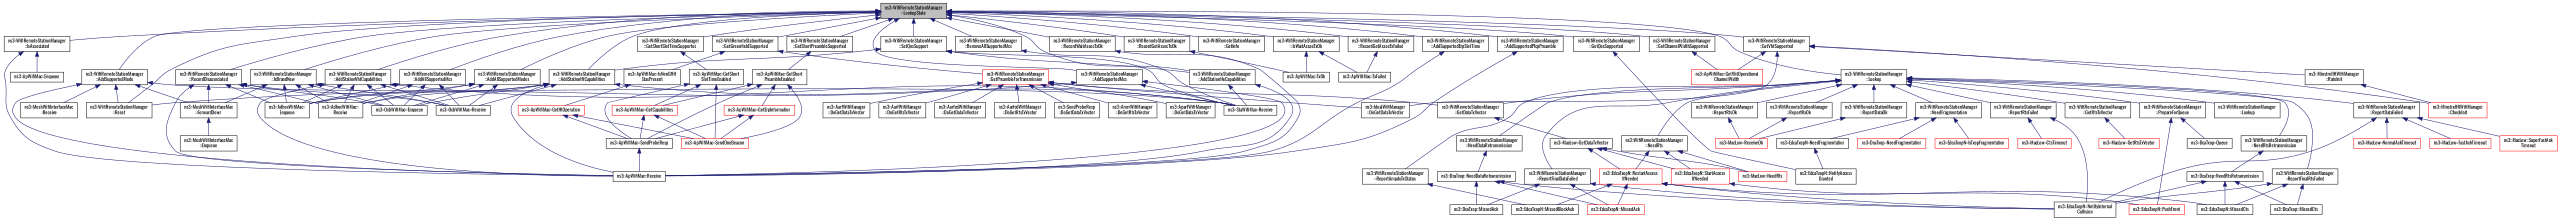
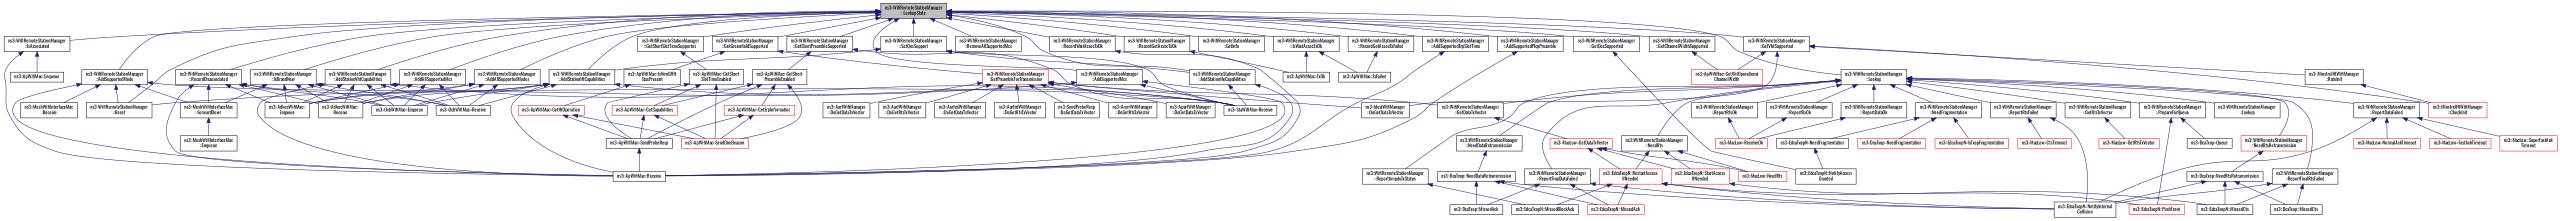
edge "ns3::StaWifiMac::Receive" -> "ns3::WifiRemoteStationManager ::RemoveAllSupportedMcs": now "ns3::StaWifiMac::Receive" -> "ns3::WifiRemoteStationManager ::GetShortPreambleSupported"
node "ns3::MacLow::GetDataTxVector": color black -> red
node "ns3::WifiRemoteStationManager ::NeedRtsRetransmission": color black -> red
